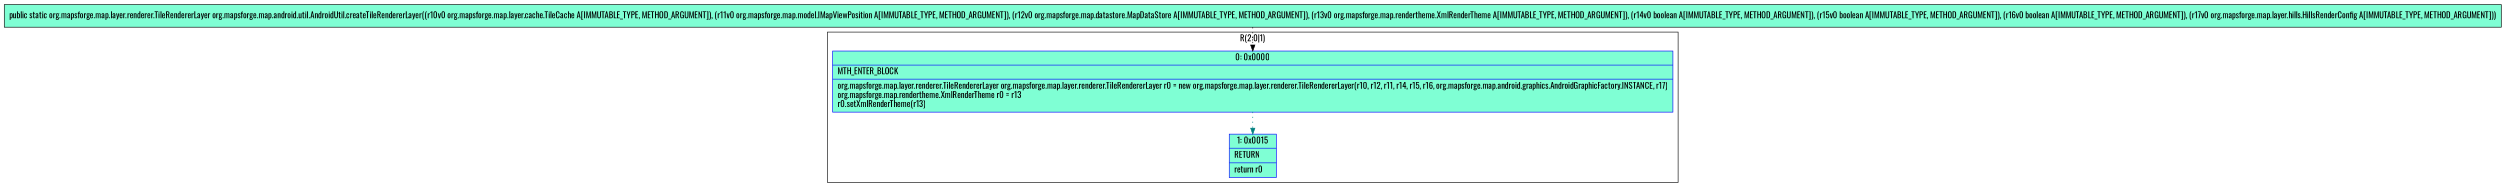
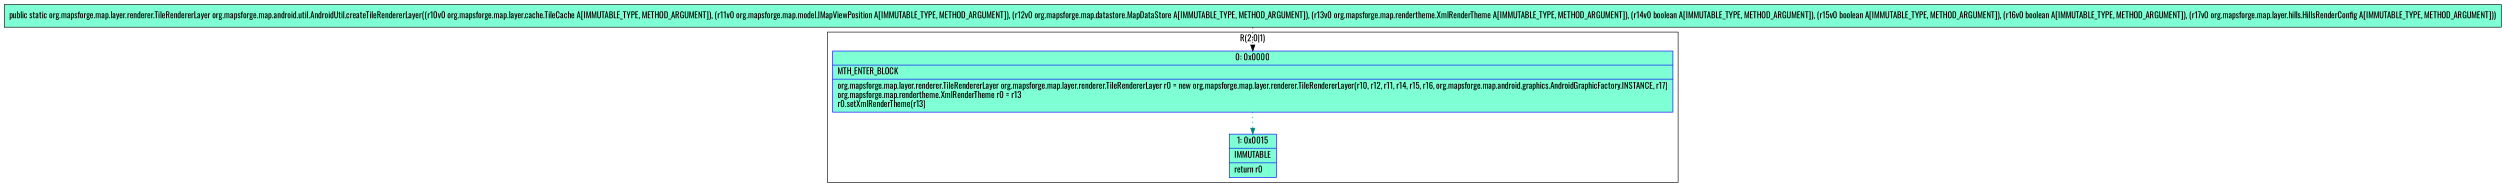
node "1: 0x0015": text "RETURN" -> "IMMUTABLE"
